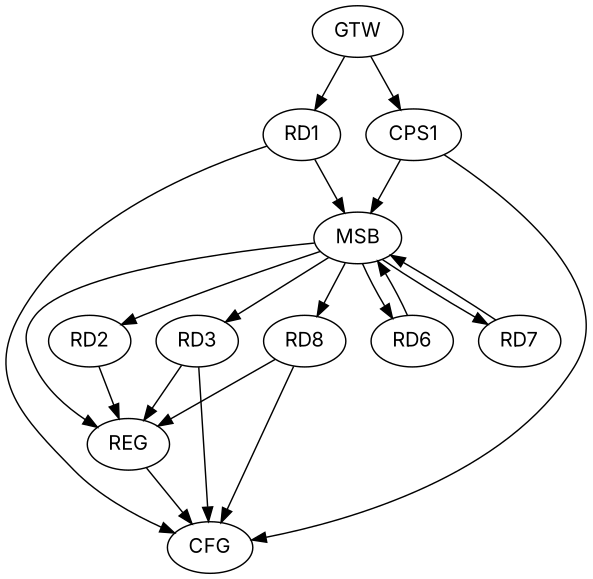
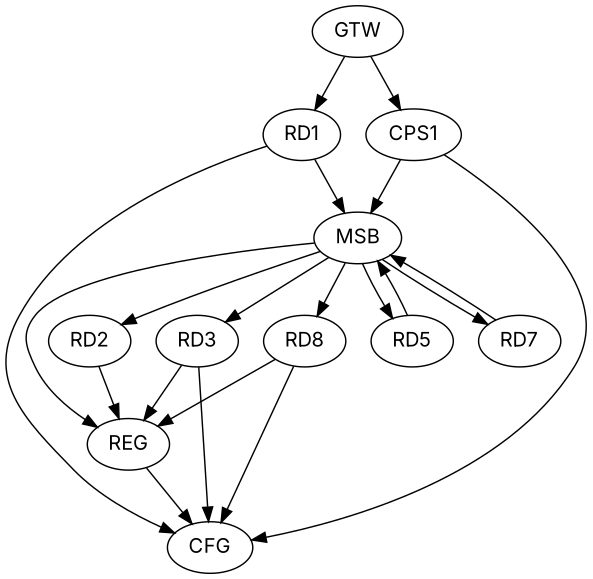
node "RD6": label "RD6" -> "RD5"
